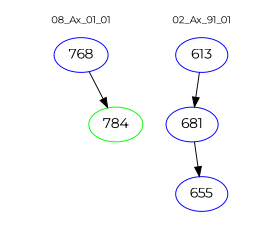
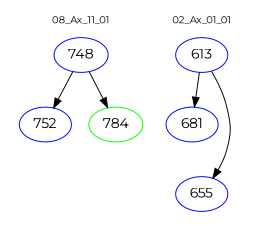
cluster "08_Ax_01_01": label "08_Ax_01_01" -> "08_Ax_11_01"
cluster "02_Ax_91_01": label "02_Ax_91_01" -> "02_Ax_01_01"
node "768": label "768" -> "748"
node "752": added
edge "681" -> "655": now "613" -> "655"
